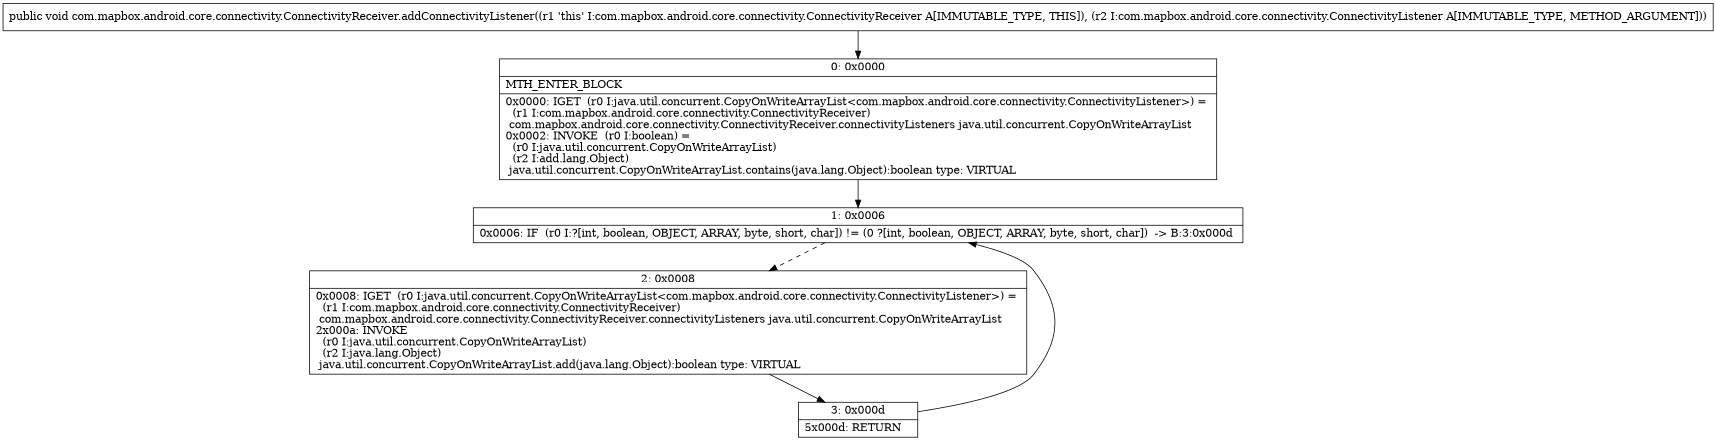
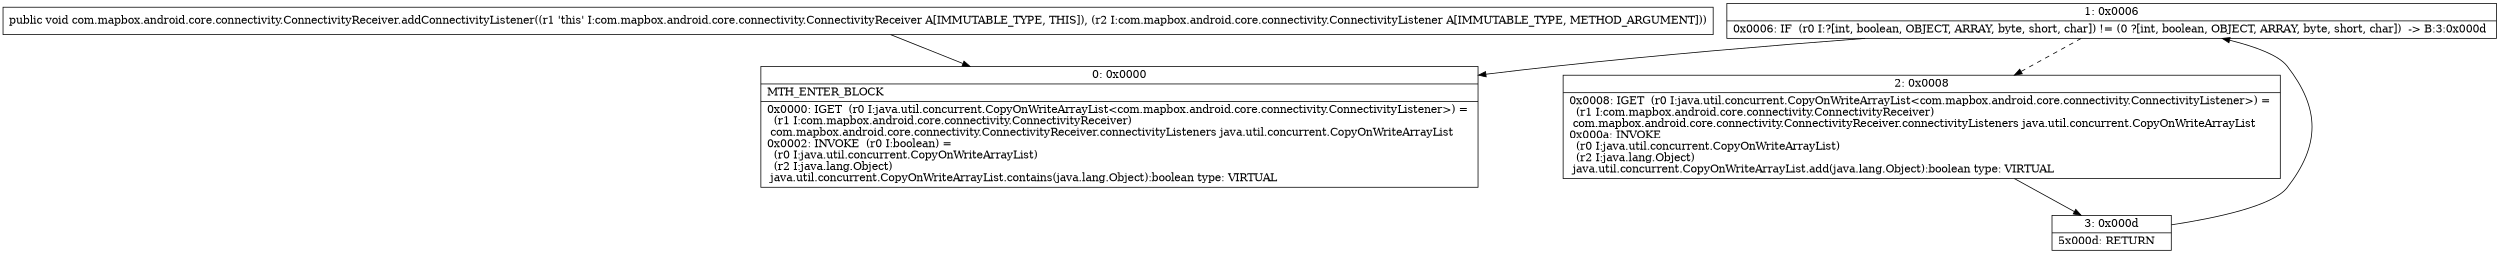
node "0: 0x0000": text "(r2 I:add.lang.Object)" -> "(r2 I:java.lang.Object)"
edge "0: 0x0000" -> "1: 0x0006": reversed
node "2: 0x0008": text "2x000a: INVOKE" -> "0x000a: INVOKE"
